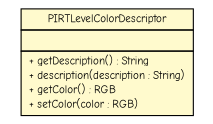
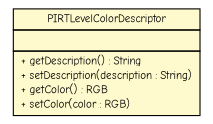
node "PIRTLevelColorDescriptor": text "+ description(description : String)" -> "+ setDescription(description : String)"
